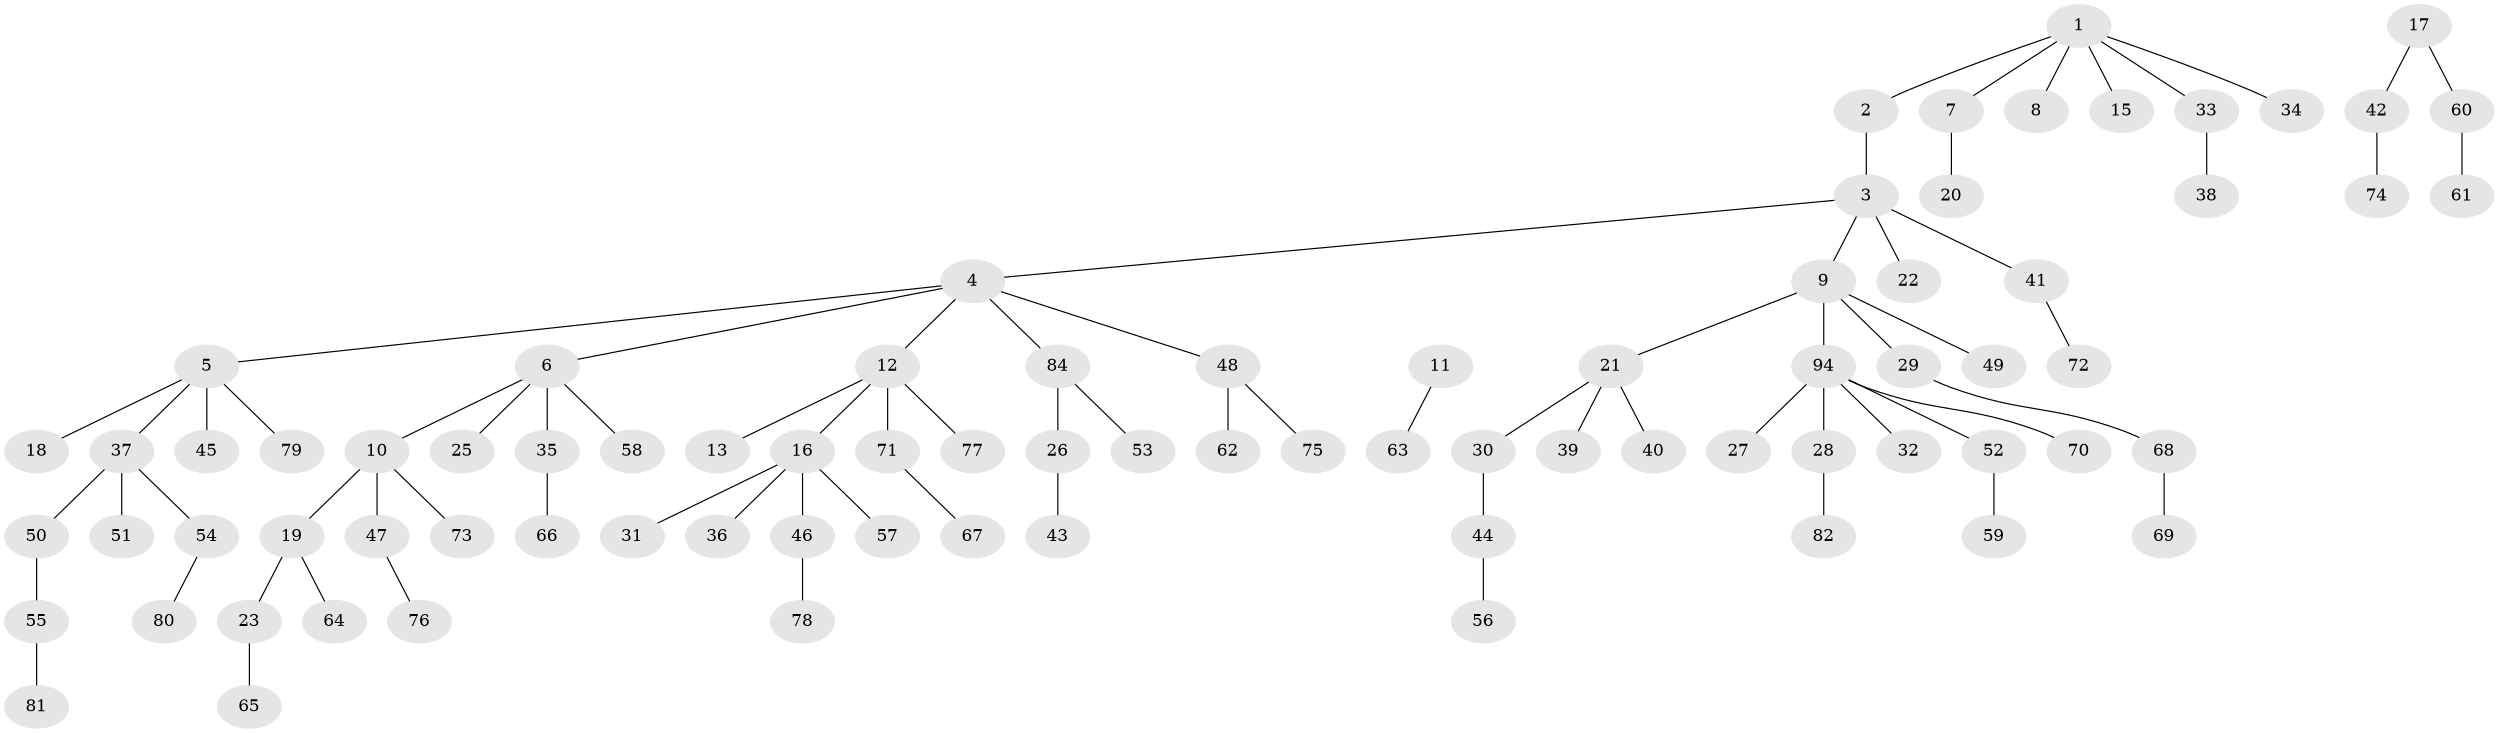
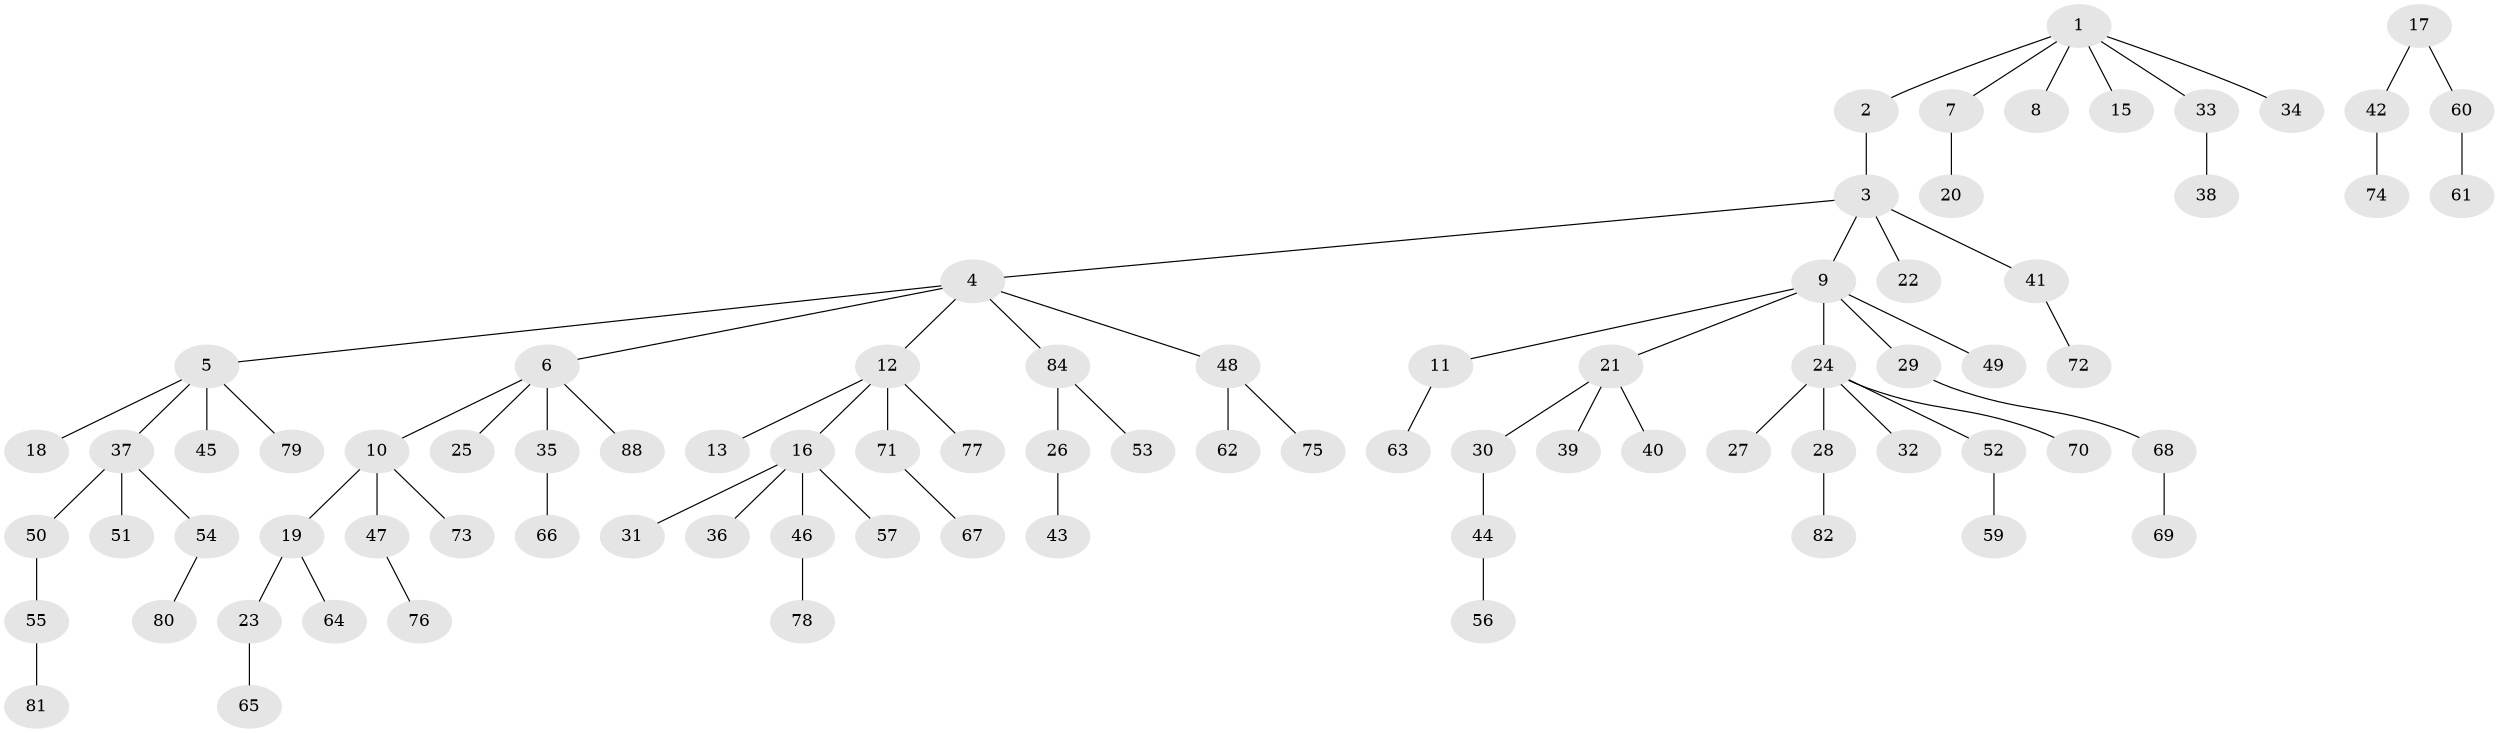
edge "9" -- "11": added
node "94": label "94" -> "24"
node "58": label "58" -> "88"
